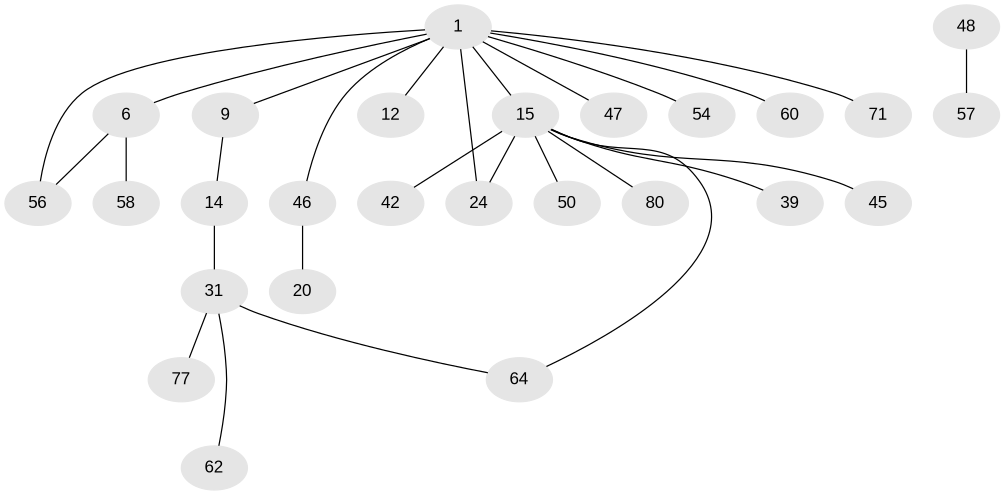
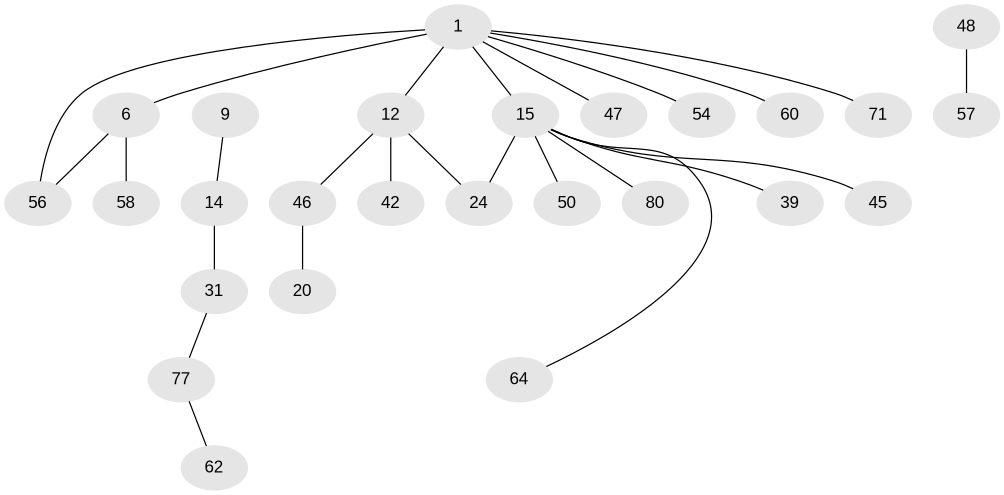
edge "1" -- "9": removed
edge "1" -- "46": now "12" -- "46"
edge "1" -- "24": now "12" -- "24"
edge "15" -- "42": now "12" -- "42"
edge "31" -- "64": removed
edge "31" -- "62": now "77" -- "62"
